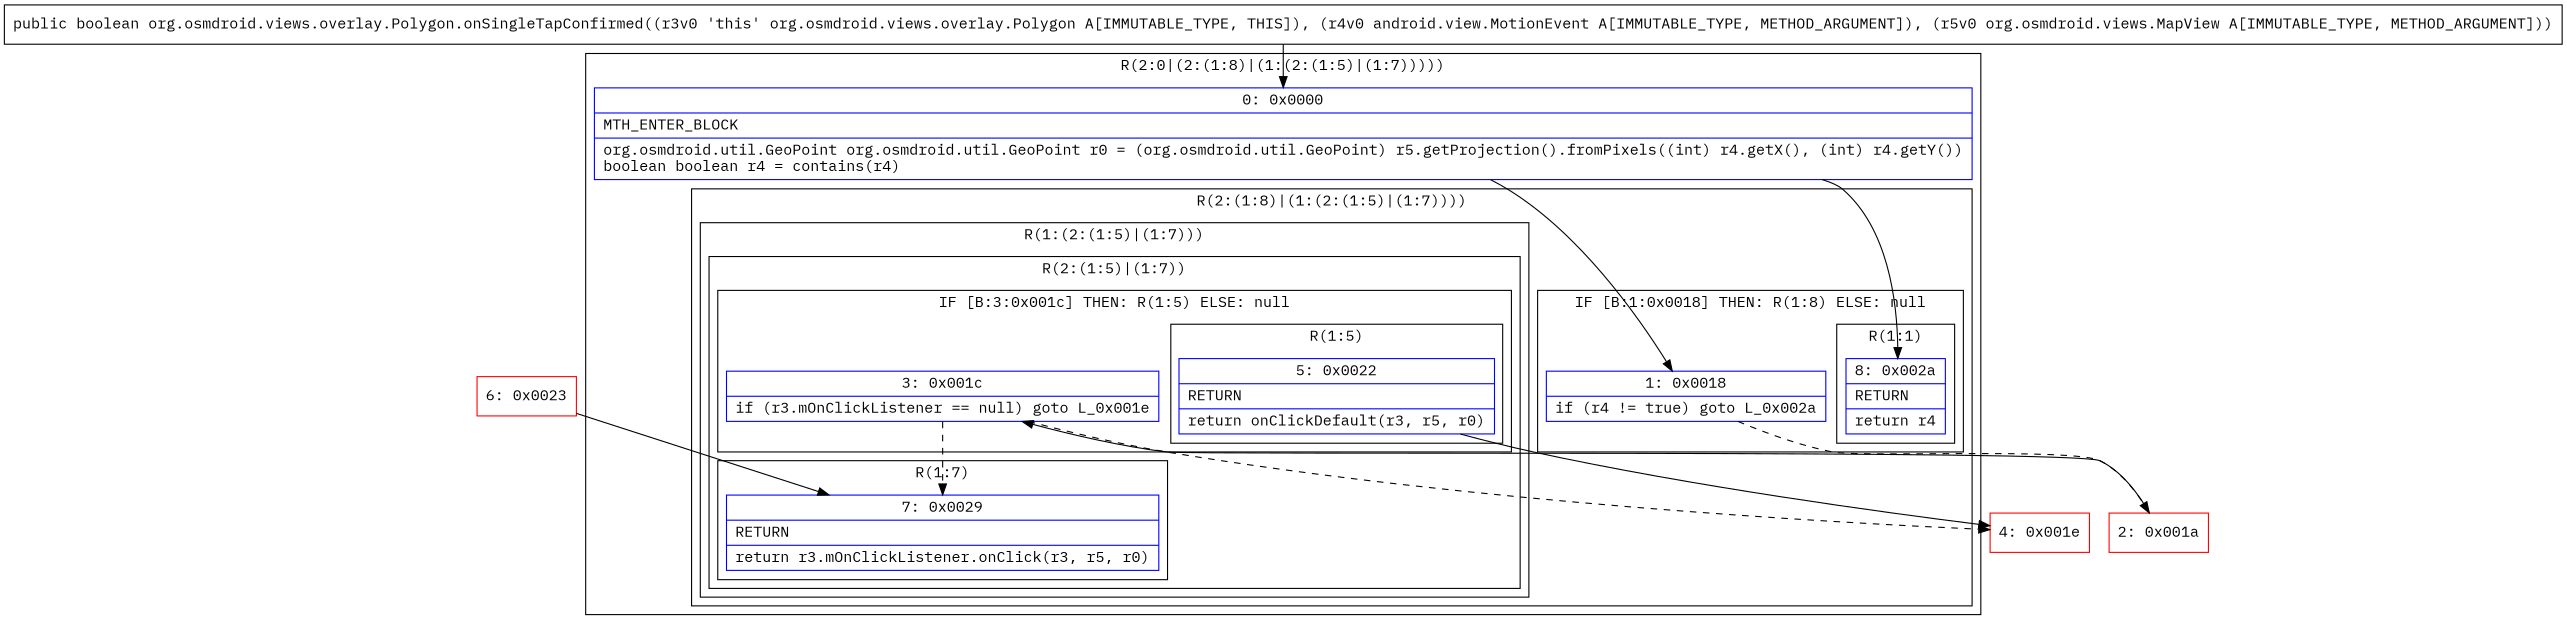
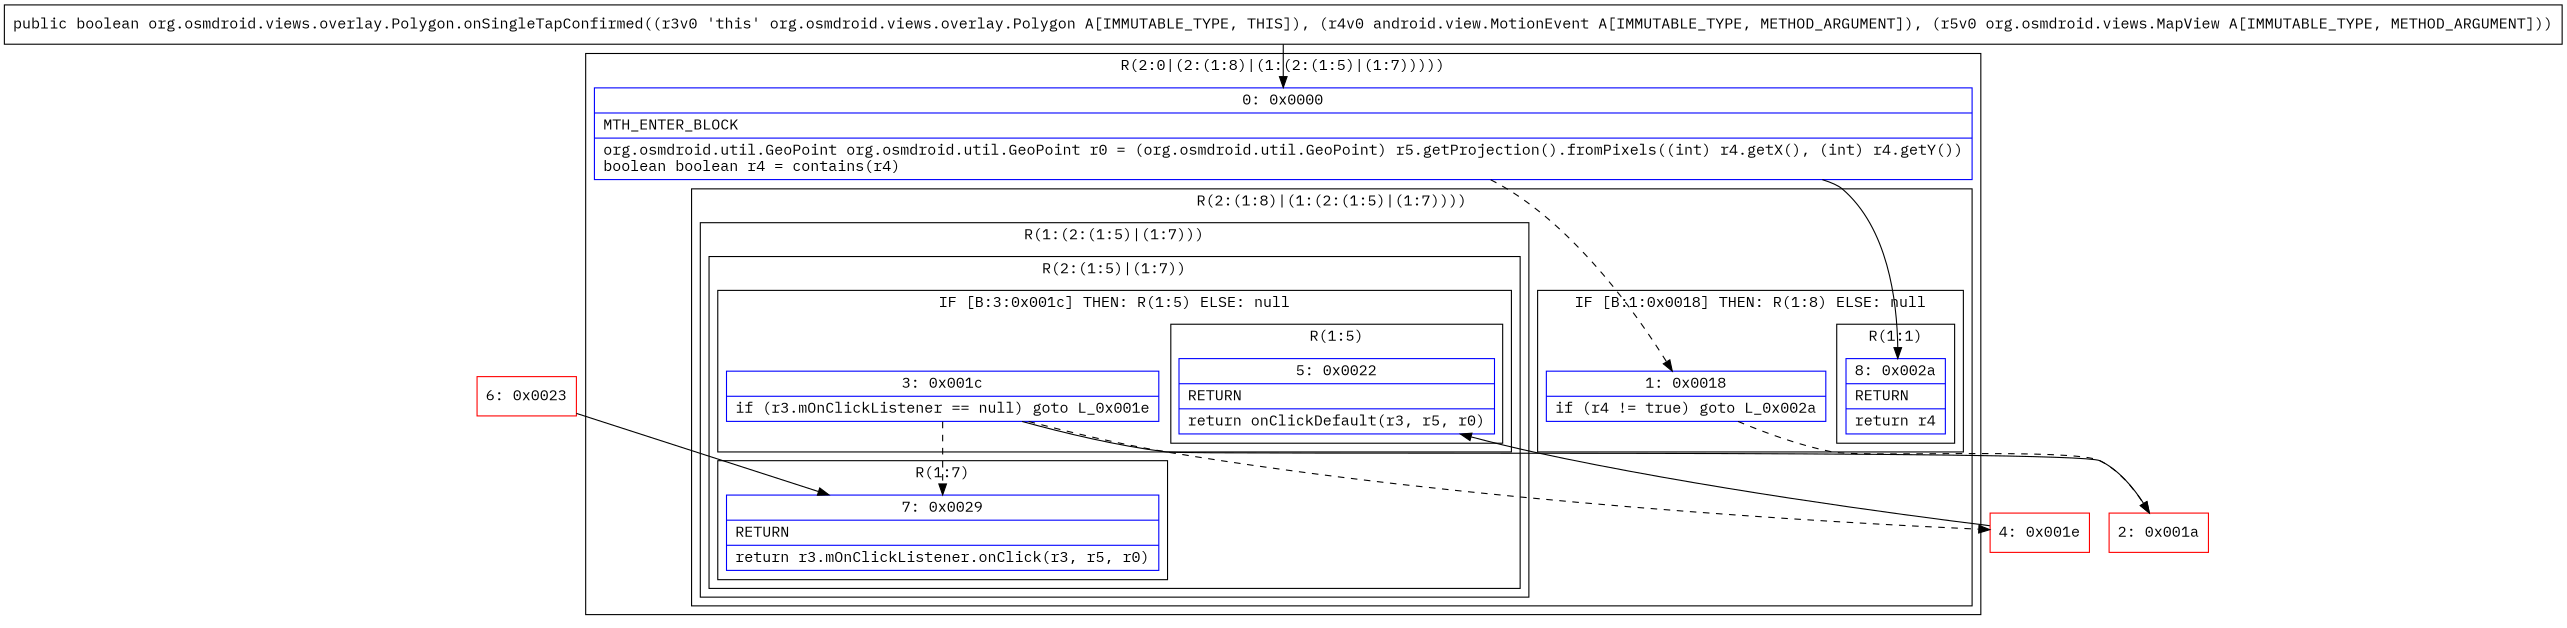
edge "0: 0x0000" -> "1: 0x0018": style solid -> dashed
edge "2: 0x001a" -> "3: 0x001c": reversed
edge "5: 0x0022" -> "4: 0x001e": reversed
